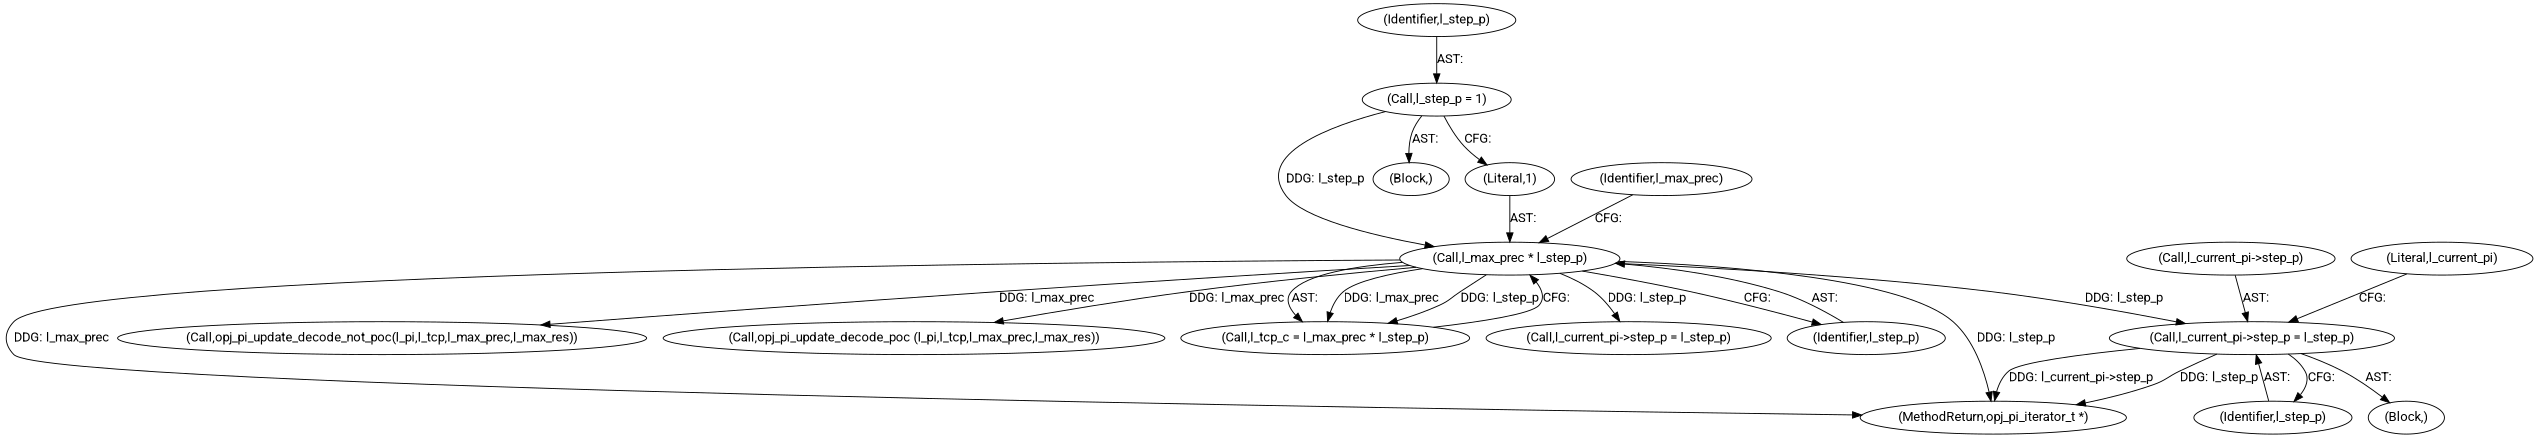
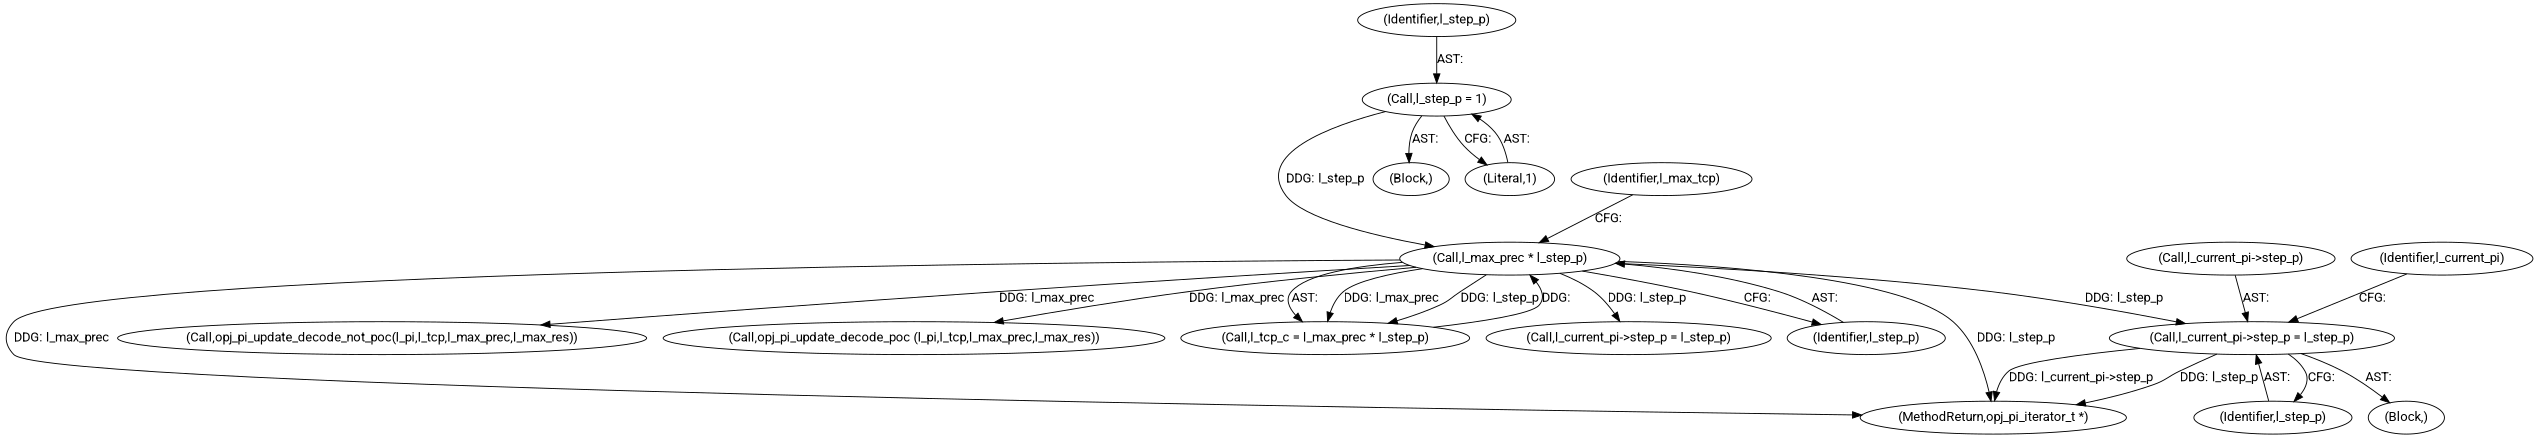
node "(Identifier,l_max_prec)": label "(Identifier,l_max_prec)" -> "(Identifier,l_max_tcp)"
edge "(Literal,1)" -> "(Call,l_max_prec * l_step_p)": now "(Literal,1)" -> "(Call,l_step_p = 1)"
node "(Literal,l_current_pi)": label "(Literal,l_current_pi)" -> "(Identifier,l_current_pi)"
edge "(Call,l_tcp_c = l_max_prec * l_step_p)" -> "(Call,l_max_prec * l_step_p)": label "CFG: " -> "DDG: "
